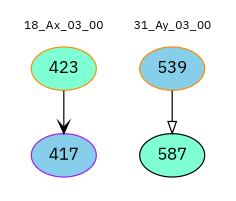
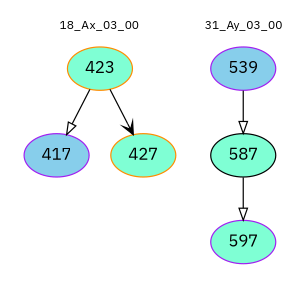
node "539": color darkorange -> purple
edge "423" -> "417": arrowhead vee -> onormal
node "427": added
node "597": added
